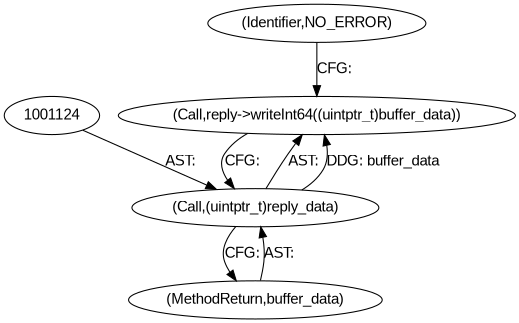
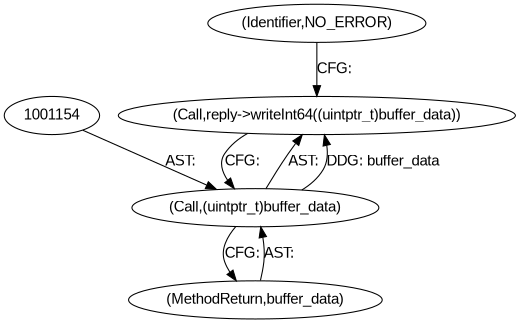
node "1001124": label "1001124" -> "1001154"
node "(Call,(uintptr_t)reply_data)": label "(Call,(uintptr_t)reply_data)" -> "(Call,(uintptr_t)buffer_data)"
